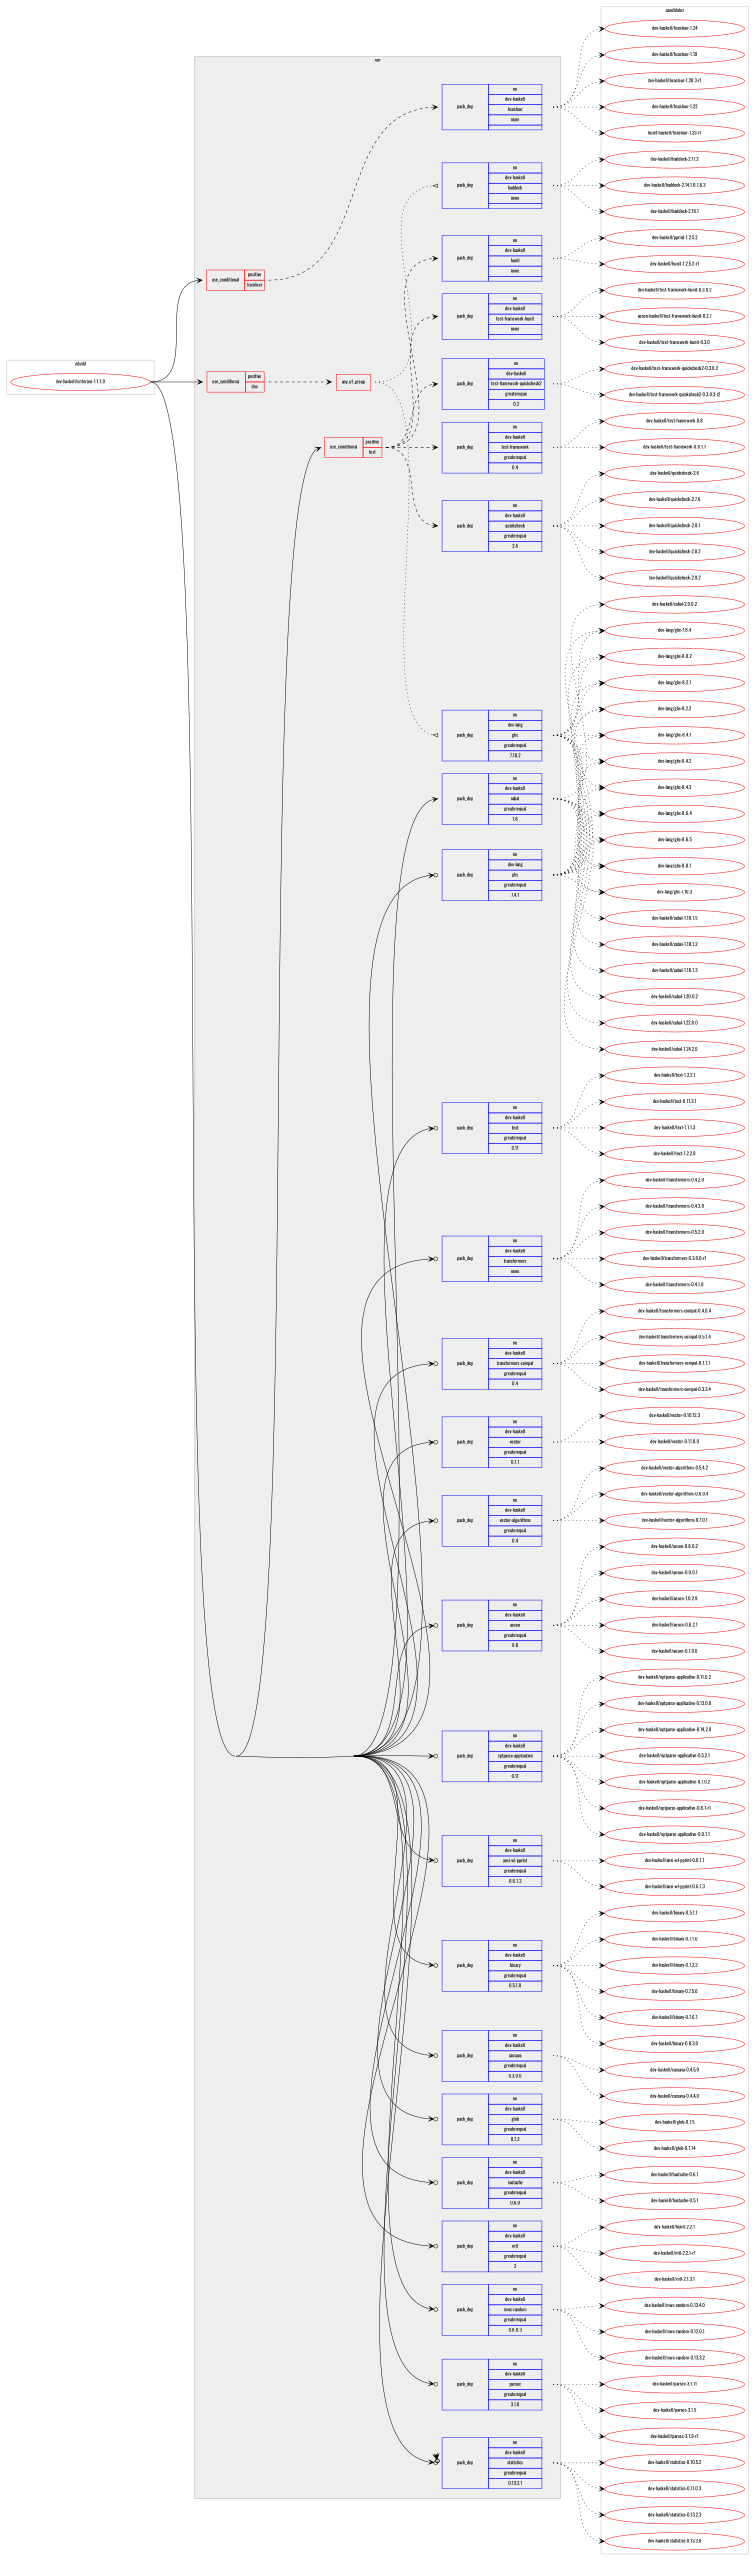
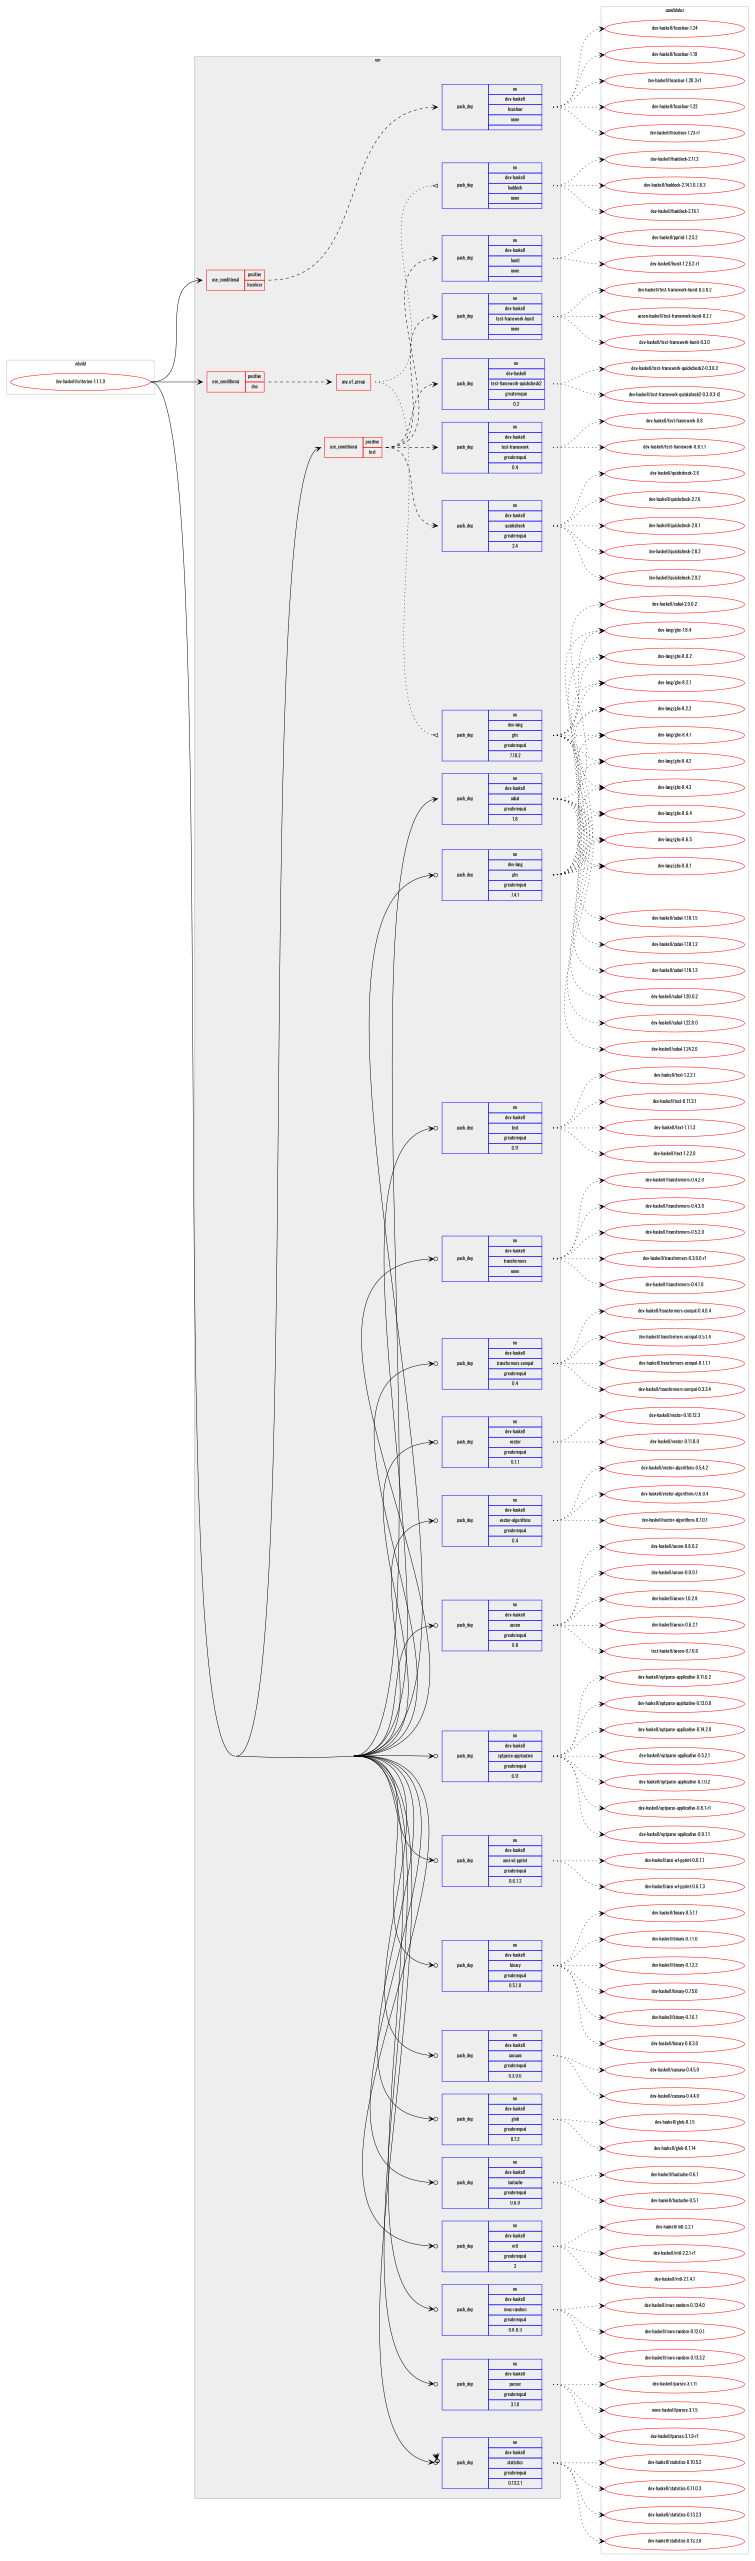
node "hunit-haskell/hscolour-1.23-r1": label "hunit-haskell/hscolour-1.23-r1" -> "dev-haskell/hscolour-1.23-r1"
node "dev-lang/ghc-7.10.3": removed
node "dev-haskell/aeson-0.7.0.6": label "dev-haskell/aeson-0.7.0.6" -> "test-haskell/aeson-0.7.0.6"
node "dev-haskell/hunit-2.2.1": label "dev-haskell/hunit-2.2.1" -> "dev-haskell/mtl-2.2.1"
node "dev-haskell/mtl-2.1.3.1": label "dev-haskell/mtl-2.1.3.1" -> "dev-haskell/mtl-2.1.4.1"
node "dev-haskell/parsec-3.1.5": label "dev-haskell/parsec-3.1.5" -> "none-haskell/parsec-3.1.5"
